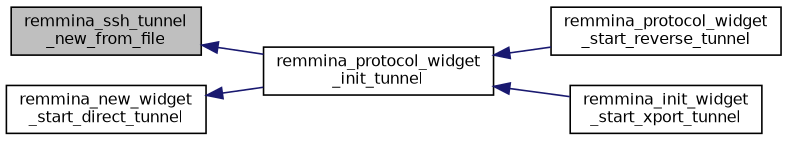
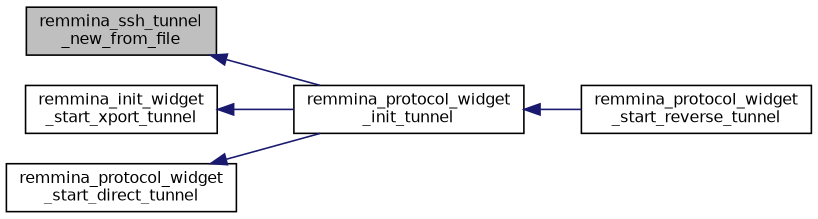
edge "remmina_init_widget _start_xport_tunnel" -> "remmina_protocol_widget _init_tunnel": reversed
node "remmina_new_widget _start_direct_tunnel": label "remmina_new_widget _start_direct_tunnel" -> "remmina_protocol_widget _start_direct_tunnel"
